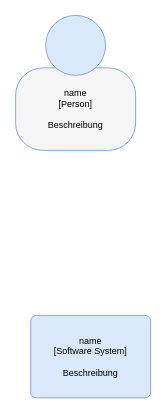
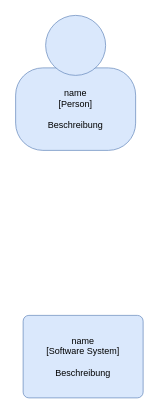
node "name [Person] Beschreibung": fillcolor #f5f5f5 -> #dae8fc
node "name [Software System] Beschreibung": moved (90, 357) -> (83, 357)
